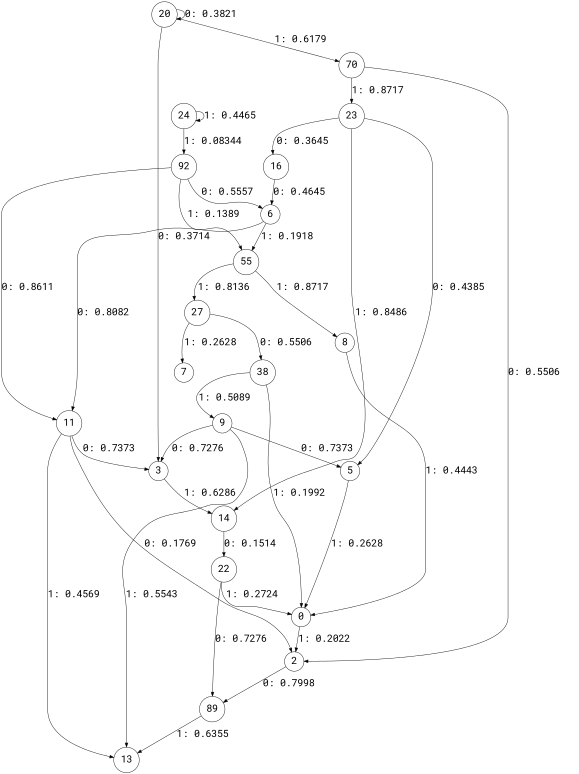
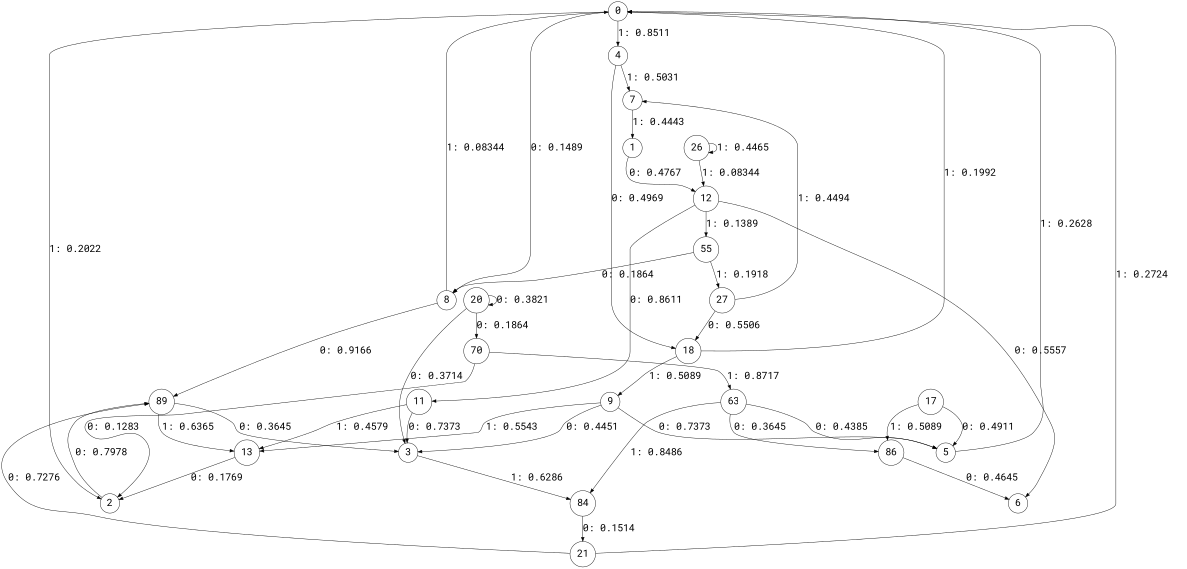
edge "20" -> "70": label "1: 0.6179   " -> "0: 0.1864   "
node "4": added
node "24": label "24" -> "26"
node "23": label "23" -> "63"
node "1": added
edge "0" -> "8": added, label "0: 0.1489"
node "92": label "92" -> "12"
node "16": label "16" -> "86"
edge "6" -> "55": removed, label "1: 0.1918"
edge "6" -> "11": removed, label "0: 0.8082"
edge "55" -> "27": label "1: 0.8136   " -> "1: 0.1918   "
edge "55" -> "8": label "1: 0.8717   " -> "0: 0.1864   "
edge "27" -> "7": label "1: 0.2628   " -> "1: 0.4494   "
edge "8" -> "89": added, label "0: 0.9166"
node "38": label "38" -> "18"
edge "70" -> "2": label "0: 0.5506   " -> "0: 0.1283   "
node "17": added
edge "89" -> "3": added, label "0: 0.3645"
edge "9" -> "3": label "0: 0.7276   " -> "0: 0.4451   "
edge "8" -> "0": label "1: 0.4443   " -> "1: 0.08344  "
node "14": label "14" -> "84"
edge "11" -> "2": now "13" -> "2"
node "22": label "22" -> "21"
edge "11" -> "13": label "1: 0.4569   " -> "1: 0.4579   "
edge "2" -> "89": label "0: 0.7998   " -> "0: 0.7978   "
edge "89" -> "13": label "1: 0.6355   " -> "1: 0.6365   "
